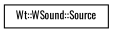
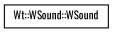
node "Wt::WSound::Source": label "Wt::WSound::Source" -> "Wt::WSound::WSound"
